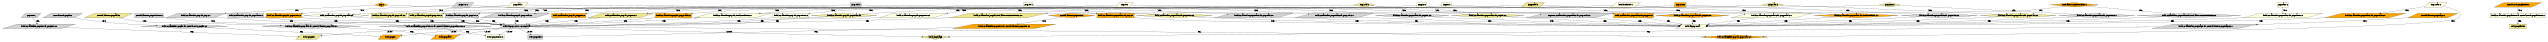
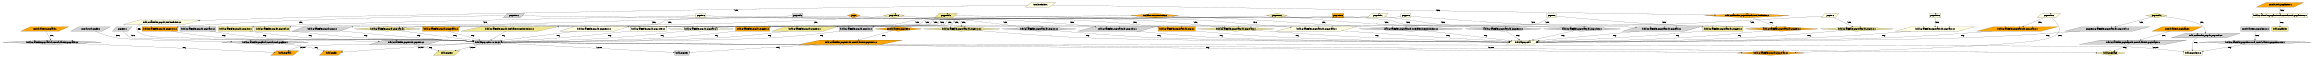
node "contrib/libtests/pngvalid.c": fillcolor khaki -> orange
node "build/CMakeFiles/png_static.dir/pngget.c.o": fillcolor orange -> khaki
edge "build/CMakeFiles/png.dir/pngwutil.c.o" -> "build/libpng16d.so.16.38.git": now "build/CMakeFiles/png.dir/pngwutil.c.o" -> "build/pngunknown"
edge "build/CMakeFiles/png_static.dir/intel/intel_init.c.o" -> "build/libpng16d.a": now "build/CMakeFiles/png_static.dir/intel/intel_init.c.o" -> "build/CMakeFiles/png_static.dir/pngset.c.o"
